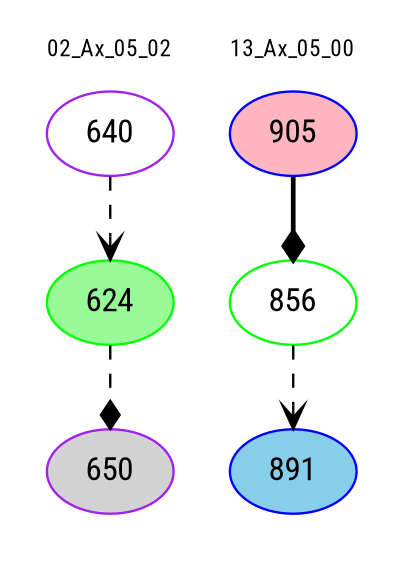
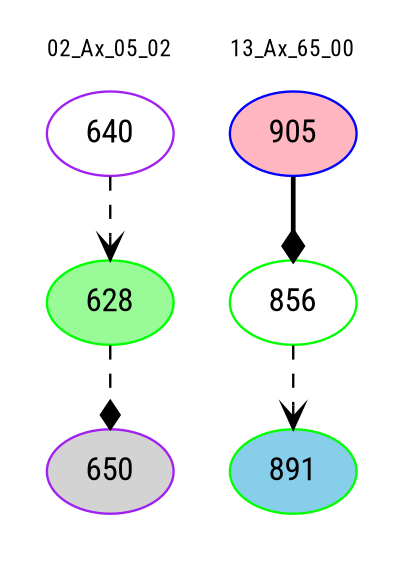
cluster "13_Ax_05_00": label "13_Ax_05_00" -> "13_Ax_65_00"
node "624": label "624" -> "628"
node "891": color blue -> green
